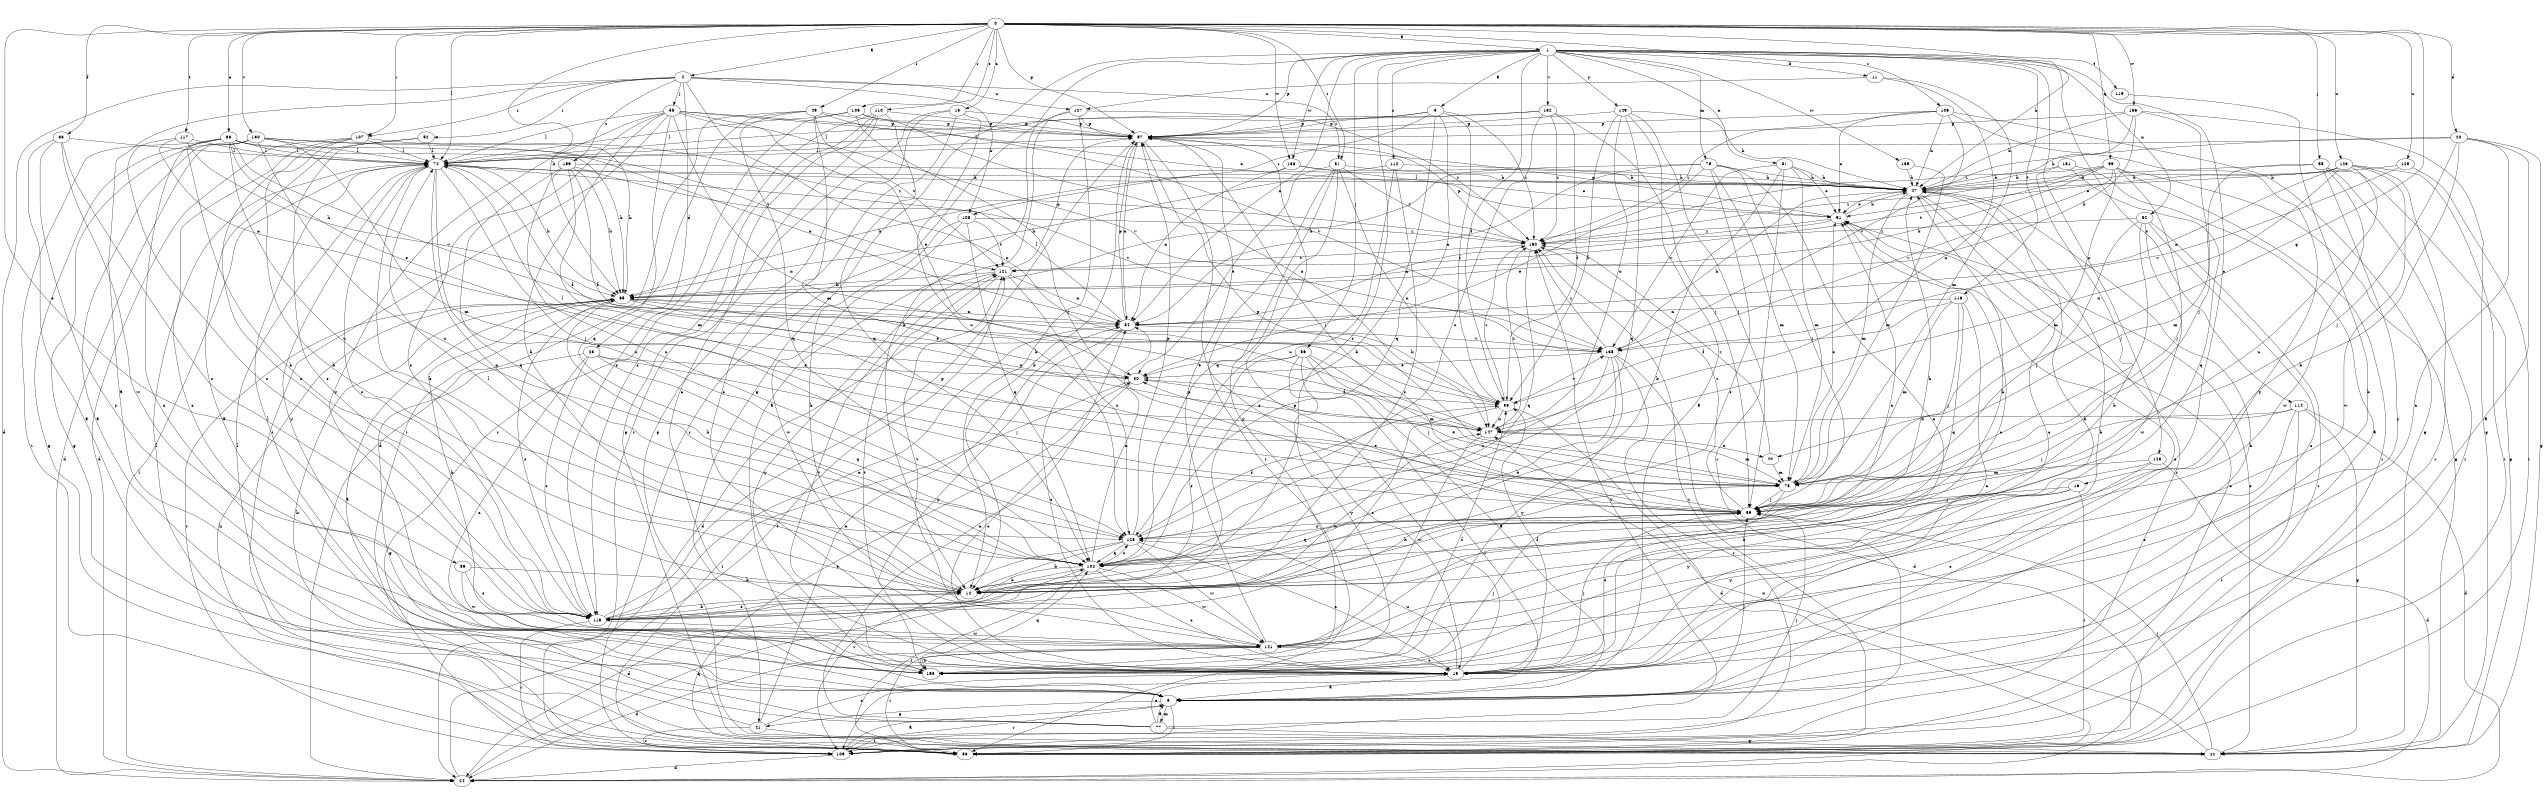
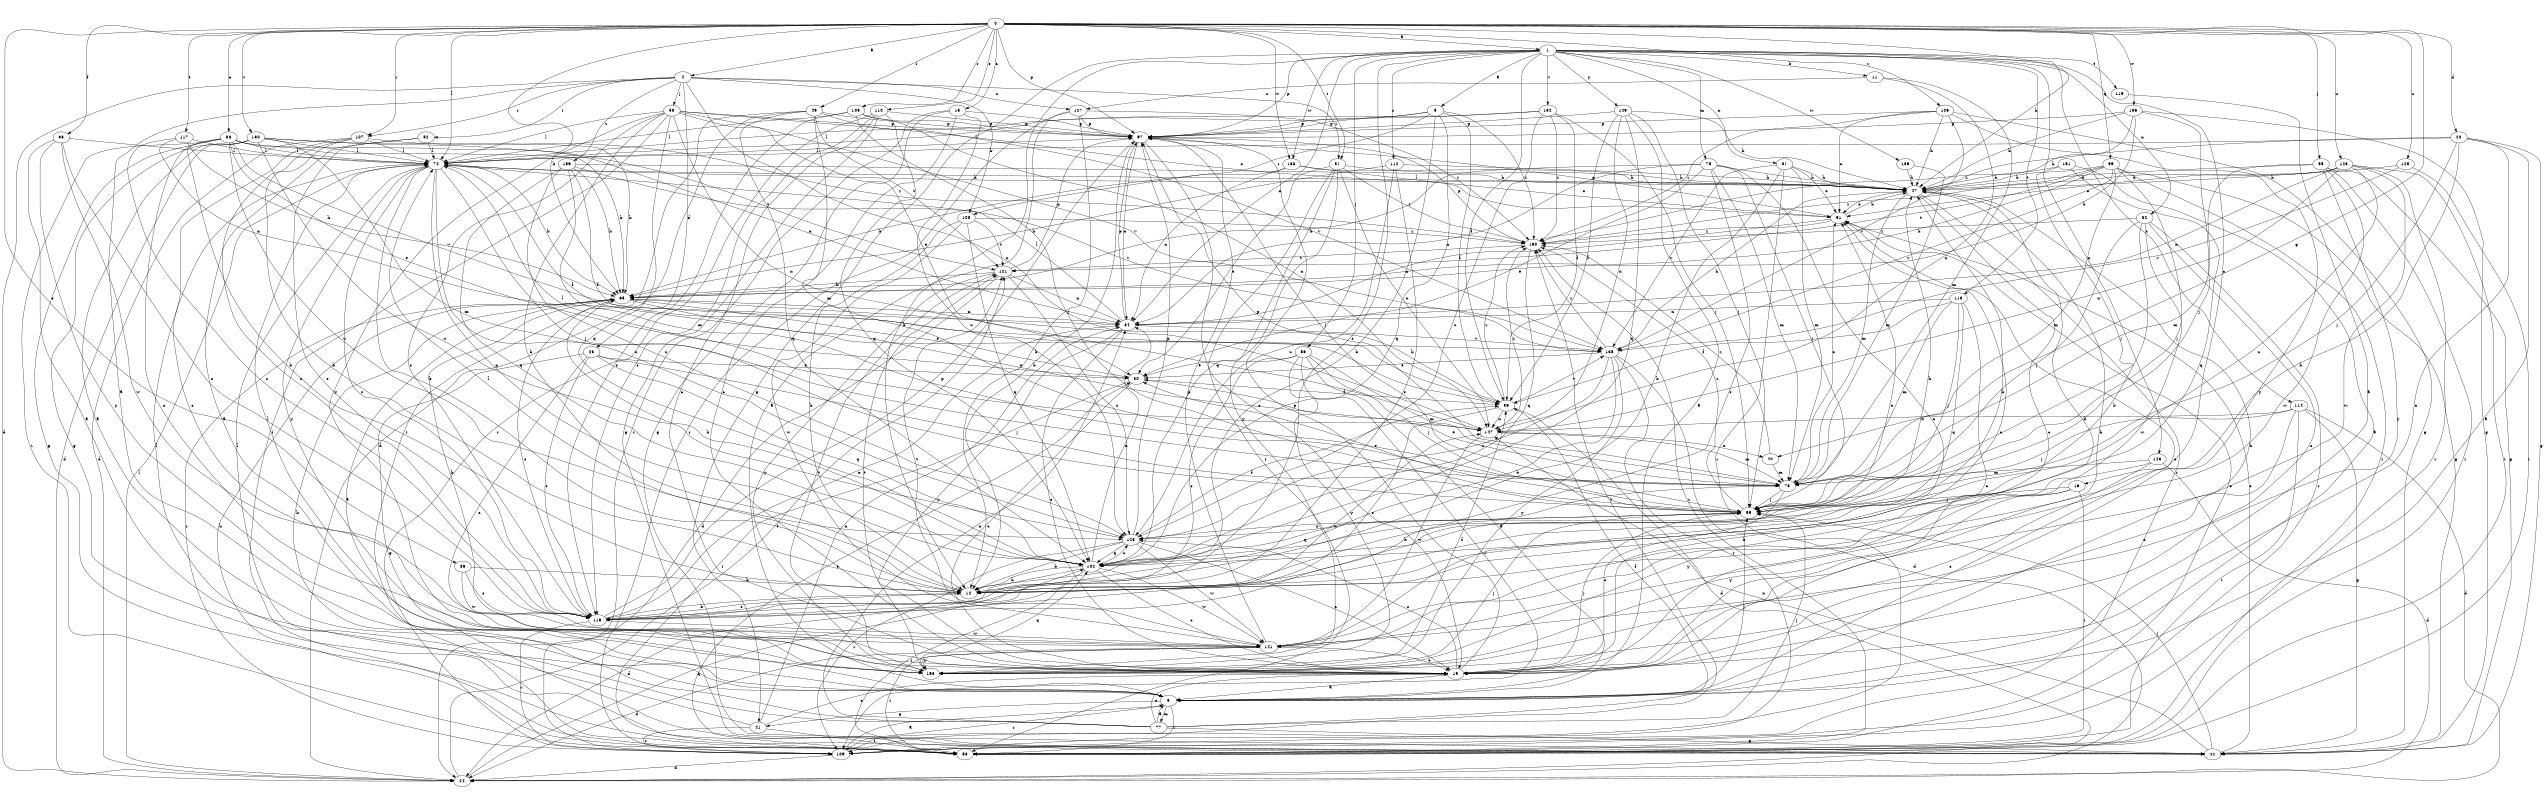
edge "119" -> "6": label "b" -> "a"
edge "19" -> "36": now "77" -> "36"
